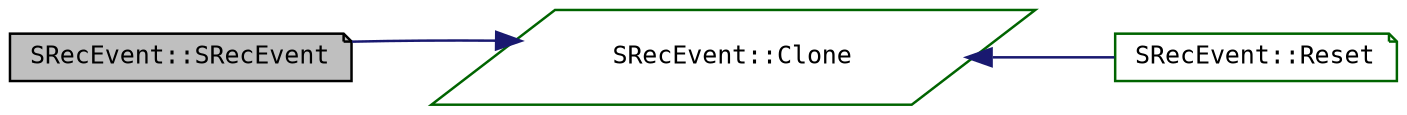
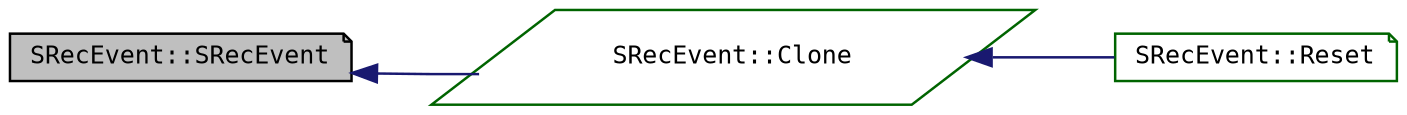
edge "SRecEvent::SRecEvent" -> "SRecEvent::Clone": reversed
